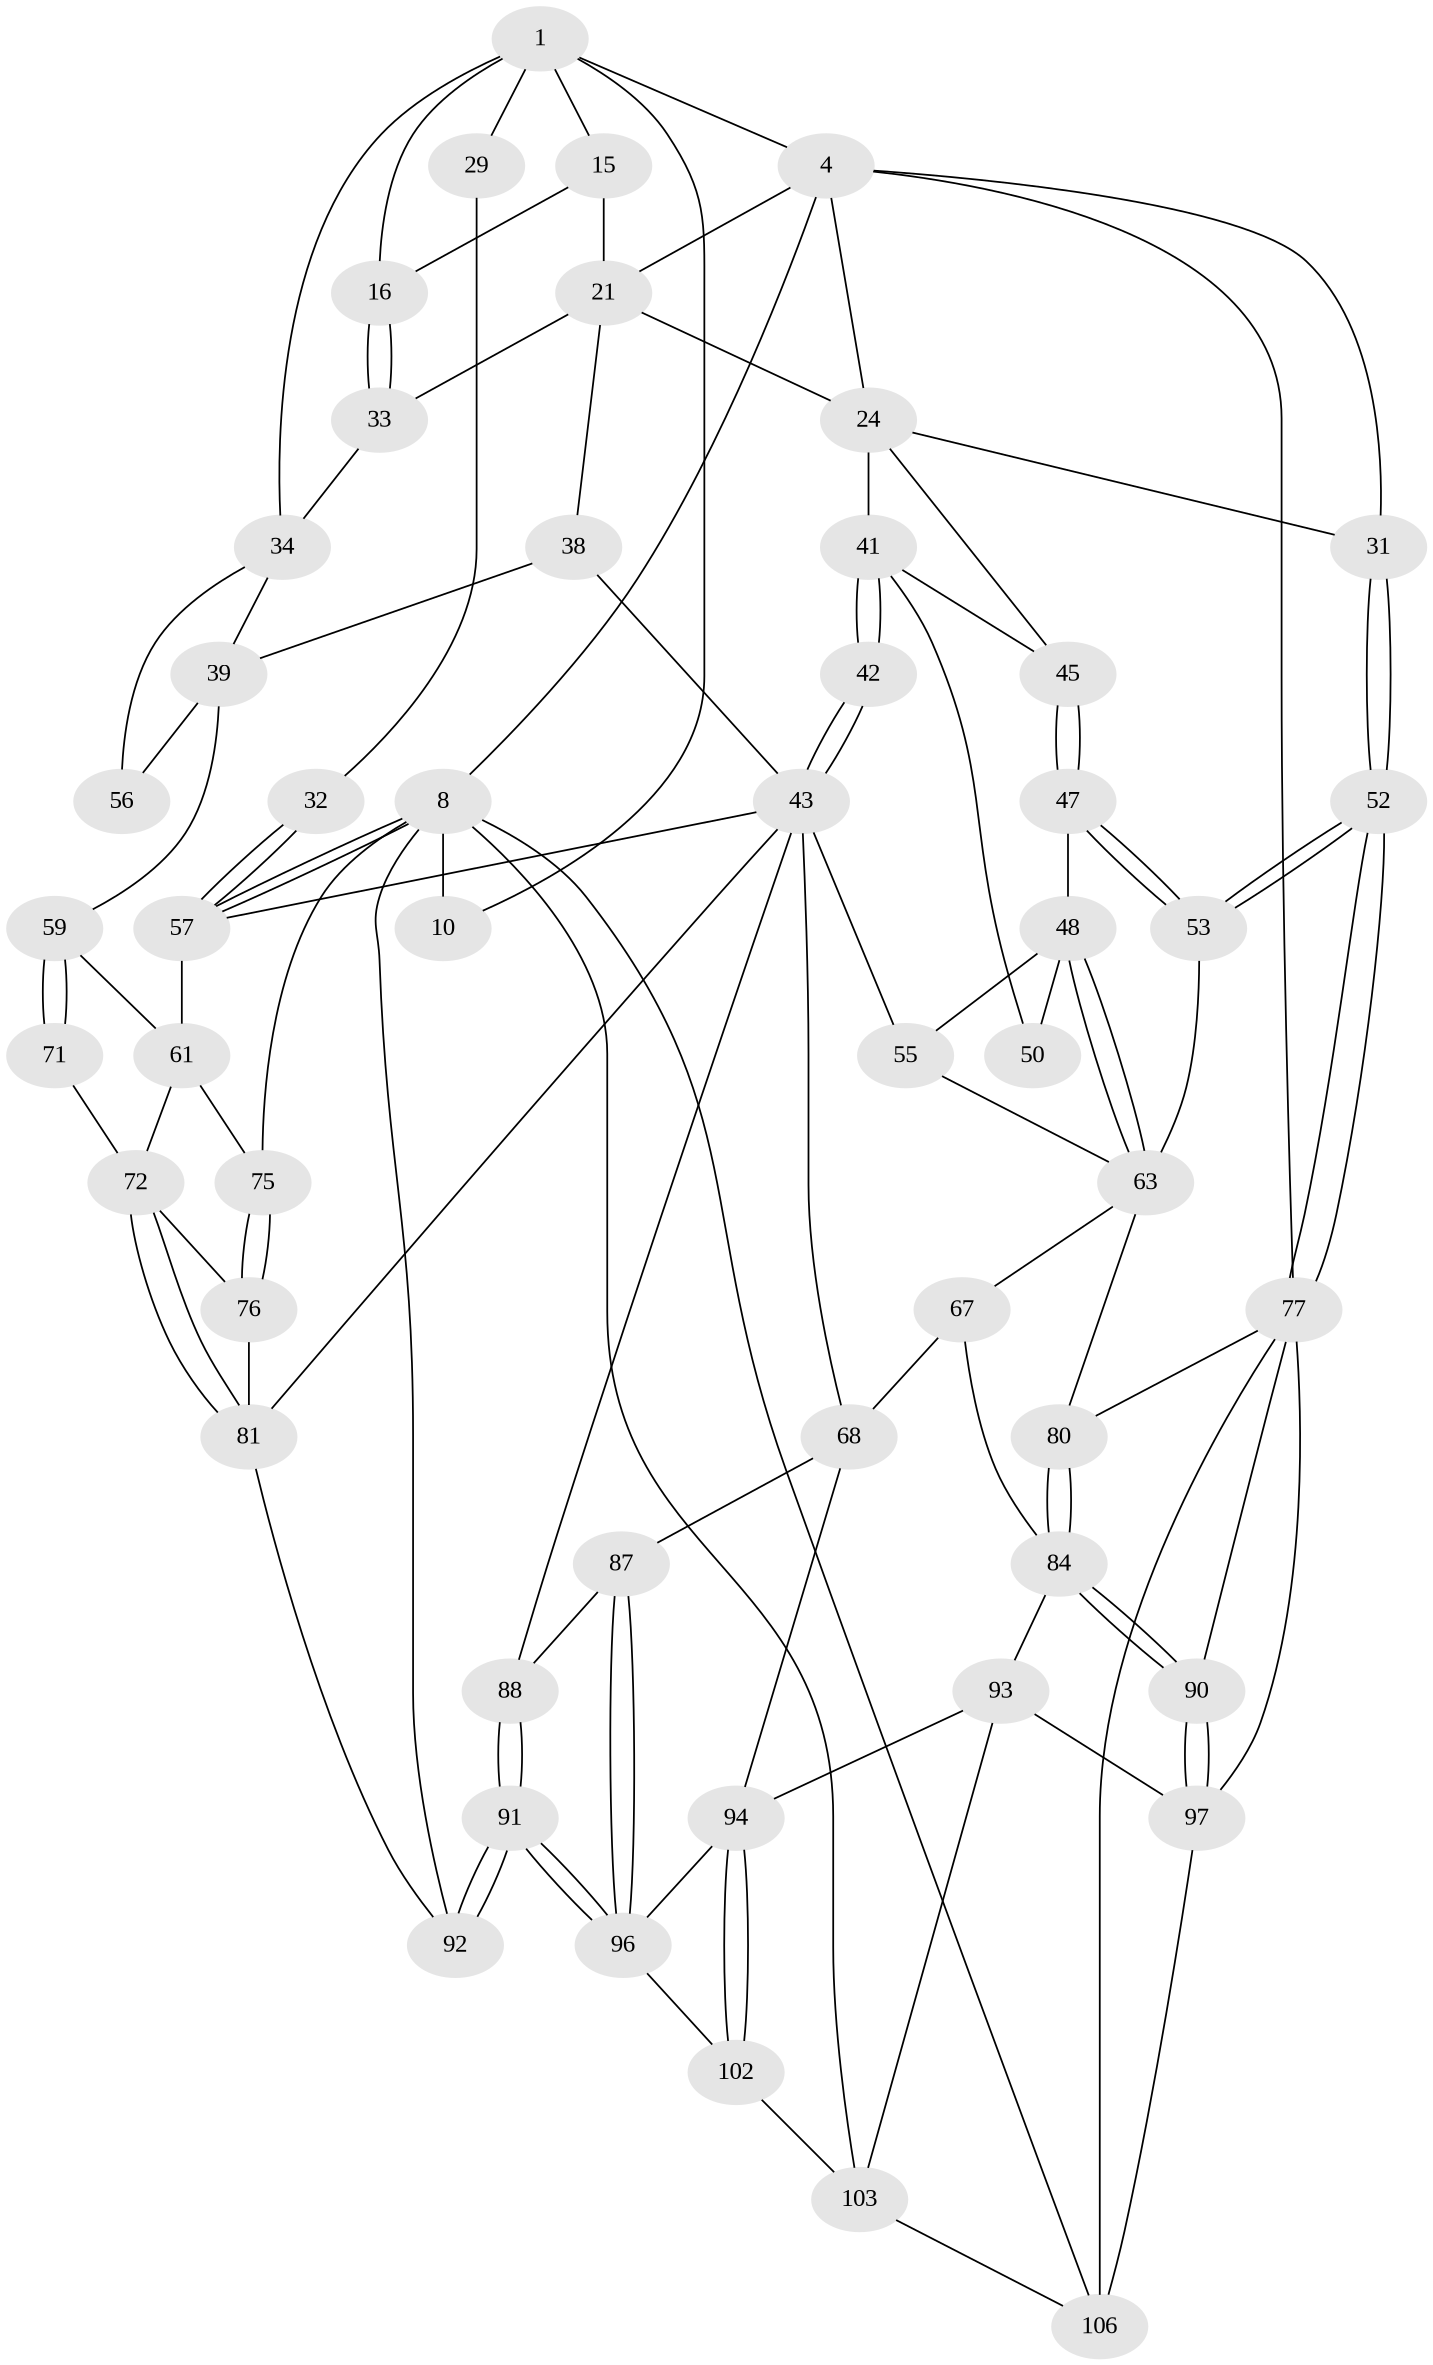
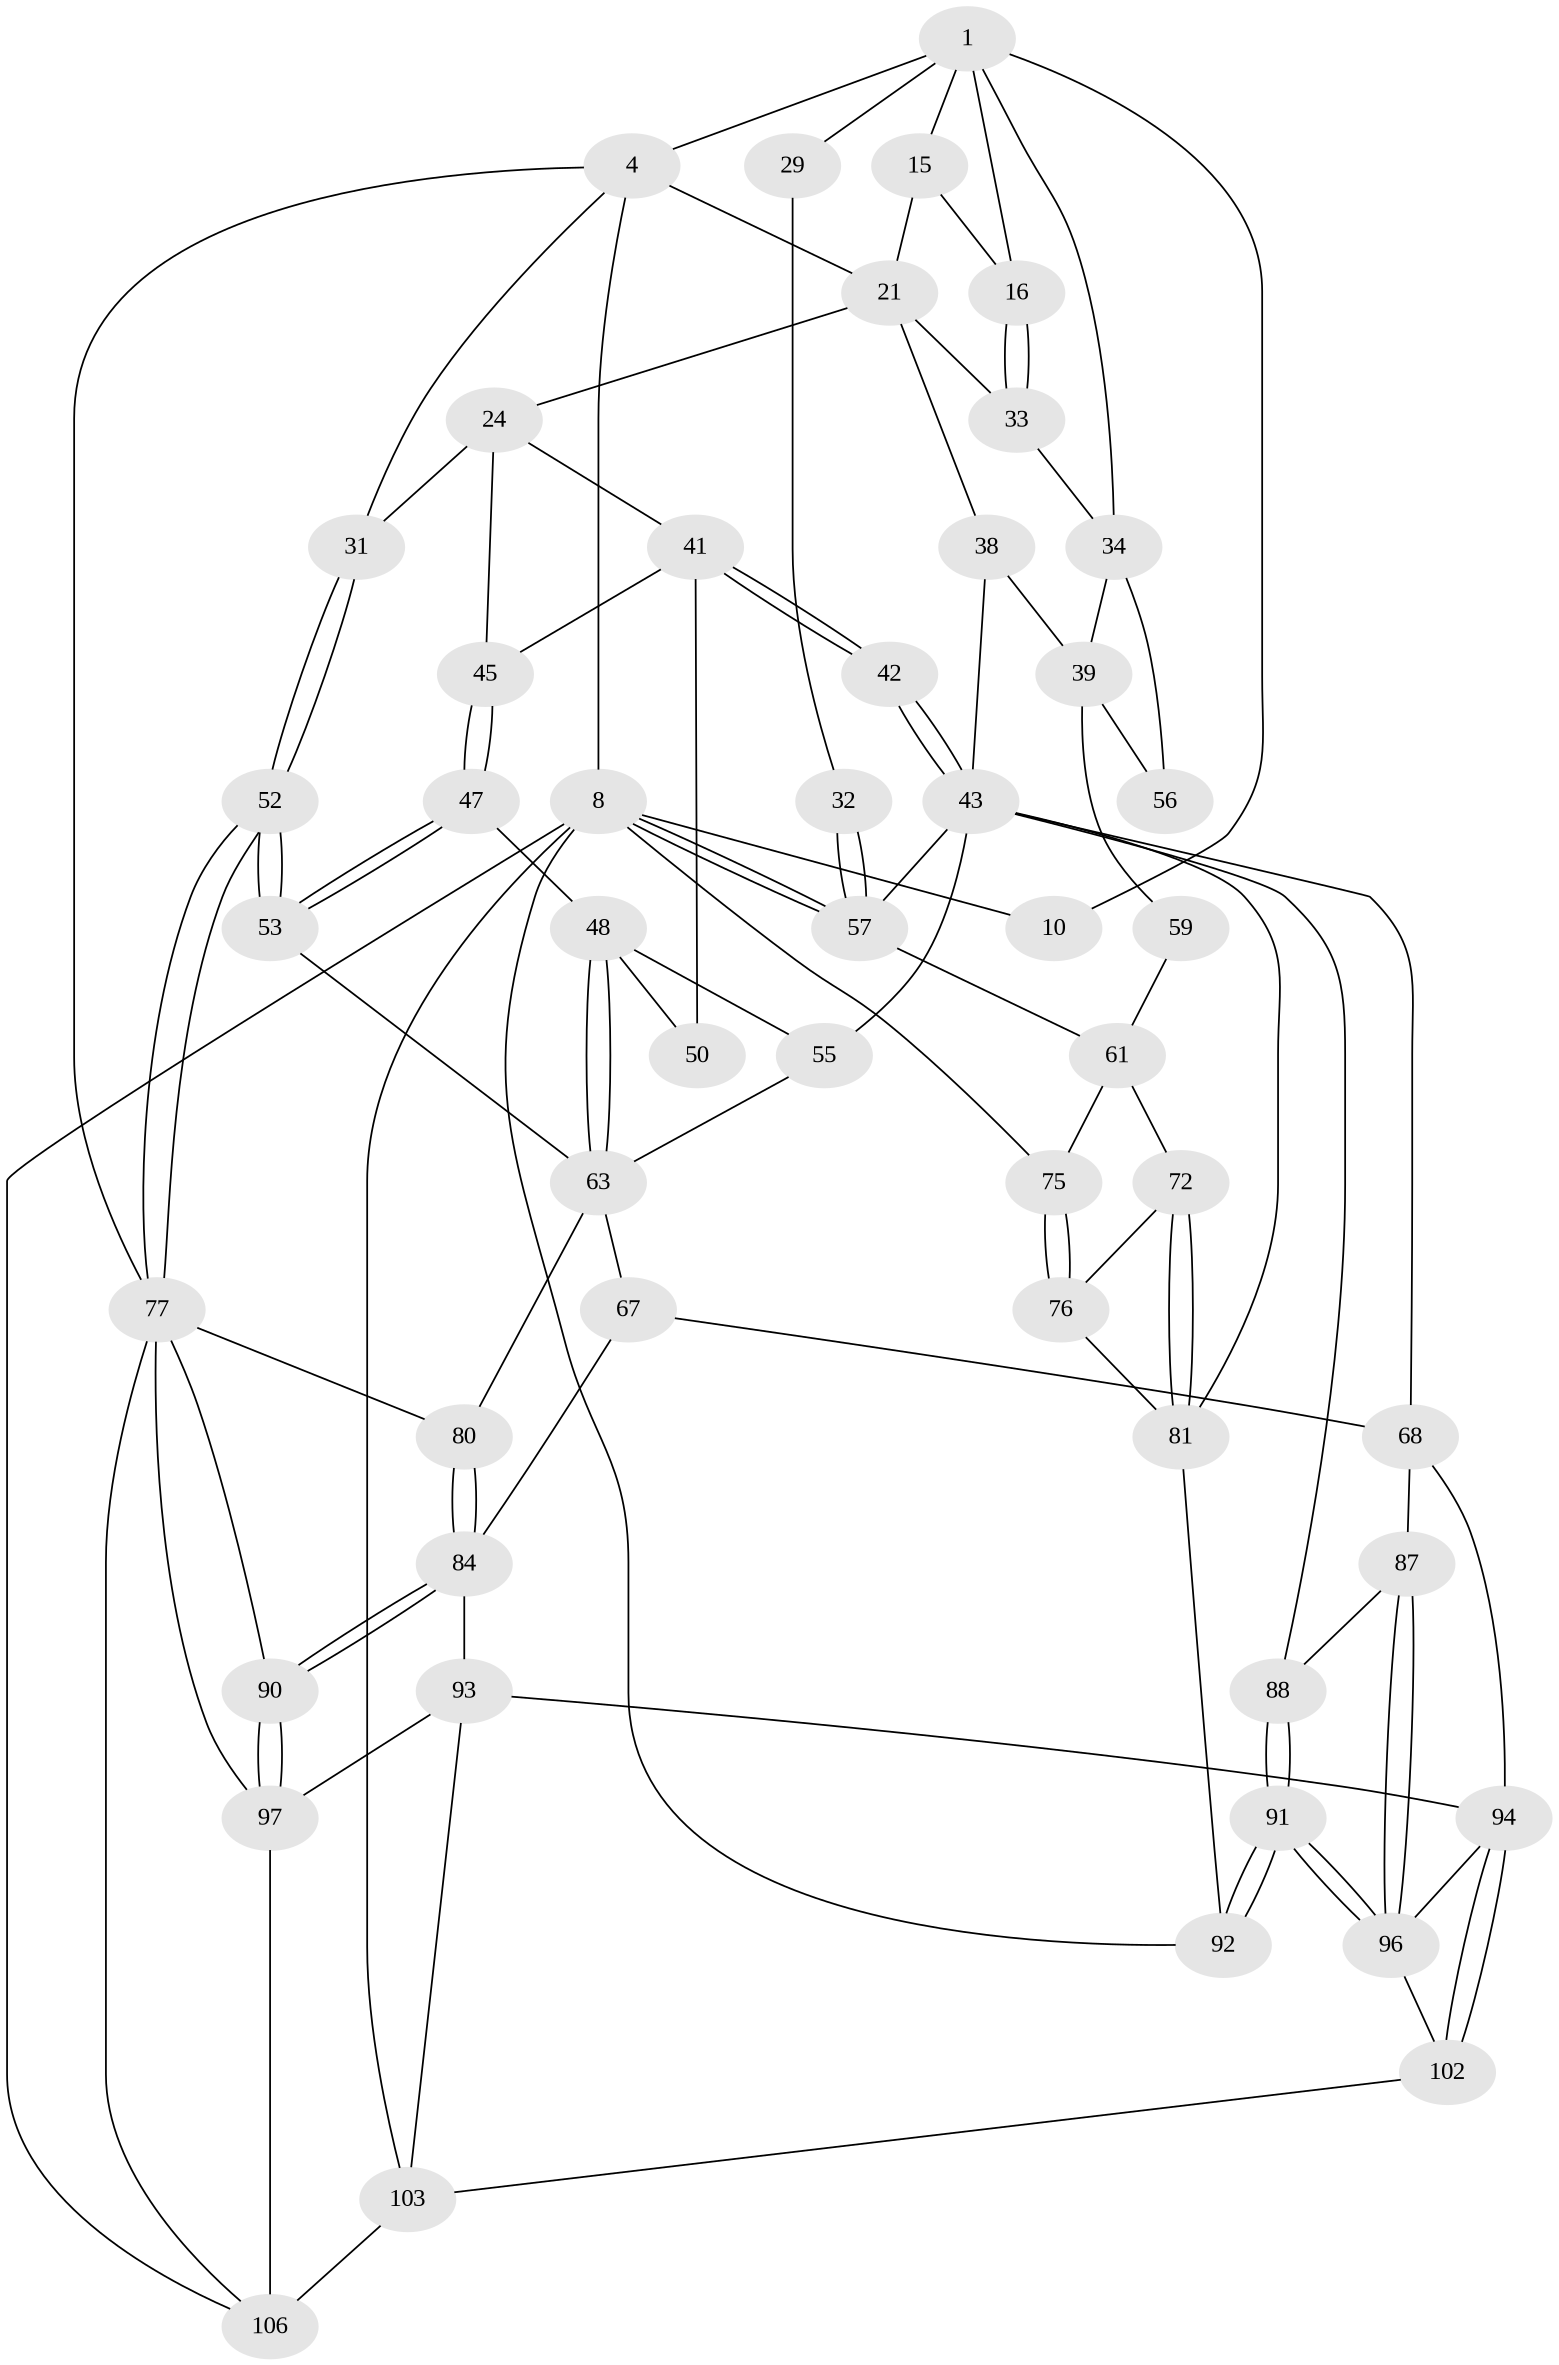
edge "4" -- "24": removed
node "71": removed
